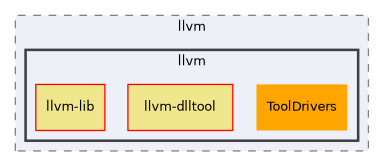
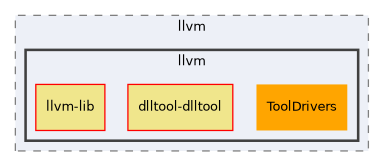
node "llvm-dlltool": label "llvm-dlltool" -> "dlltool-dlltool"
